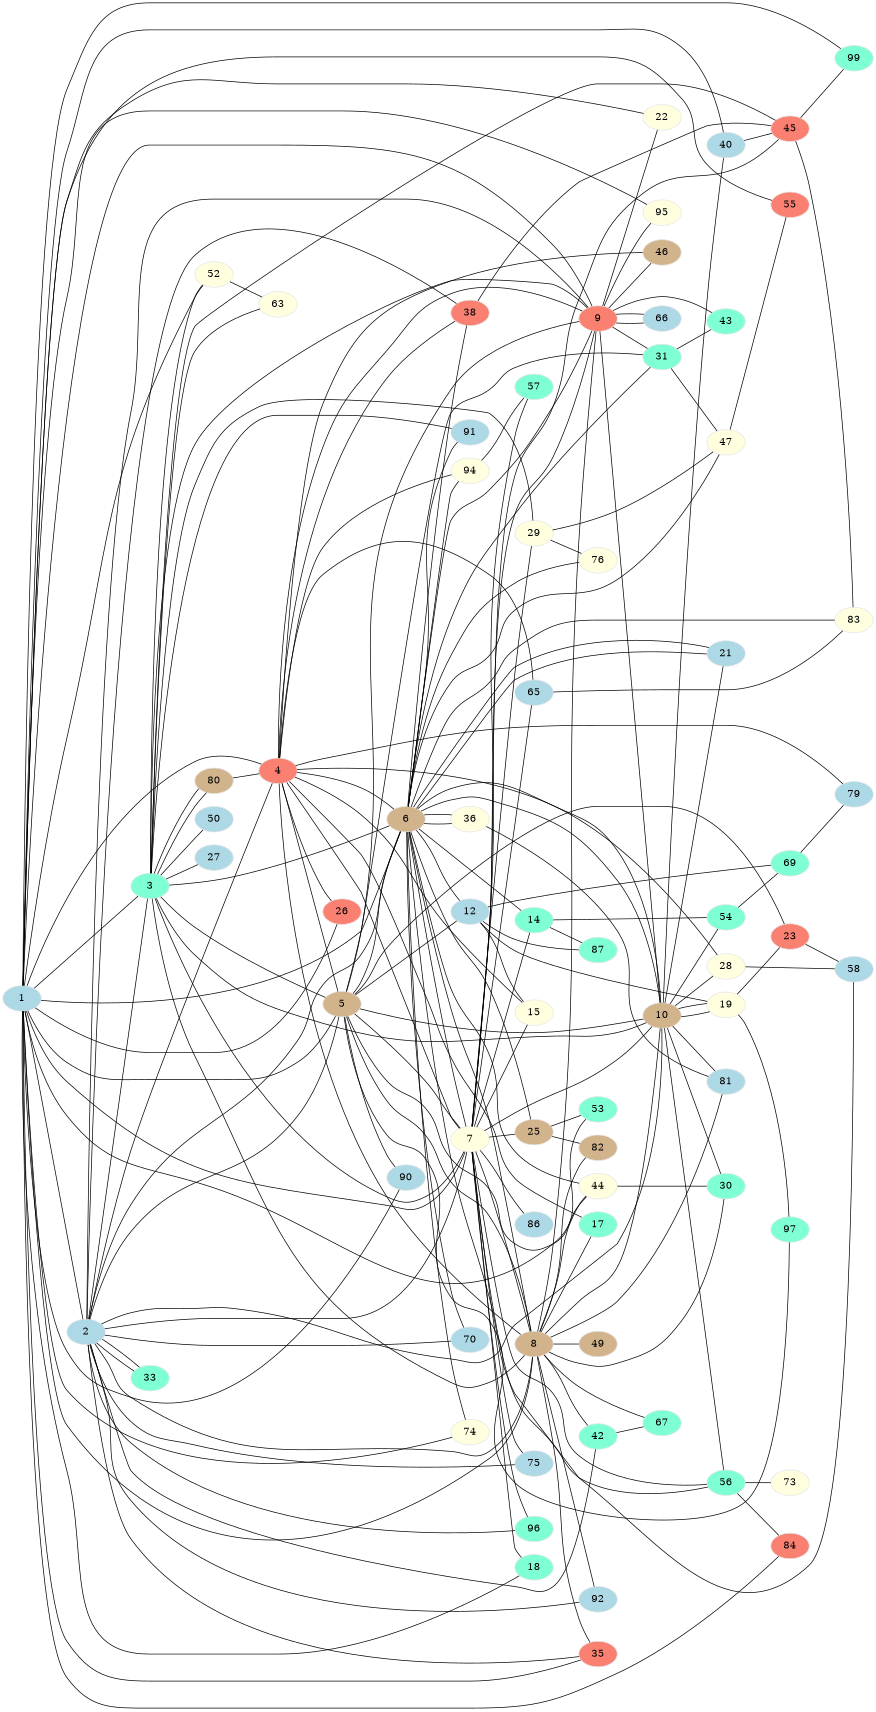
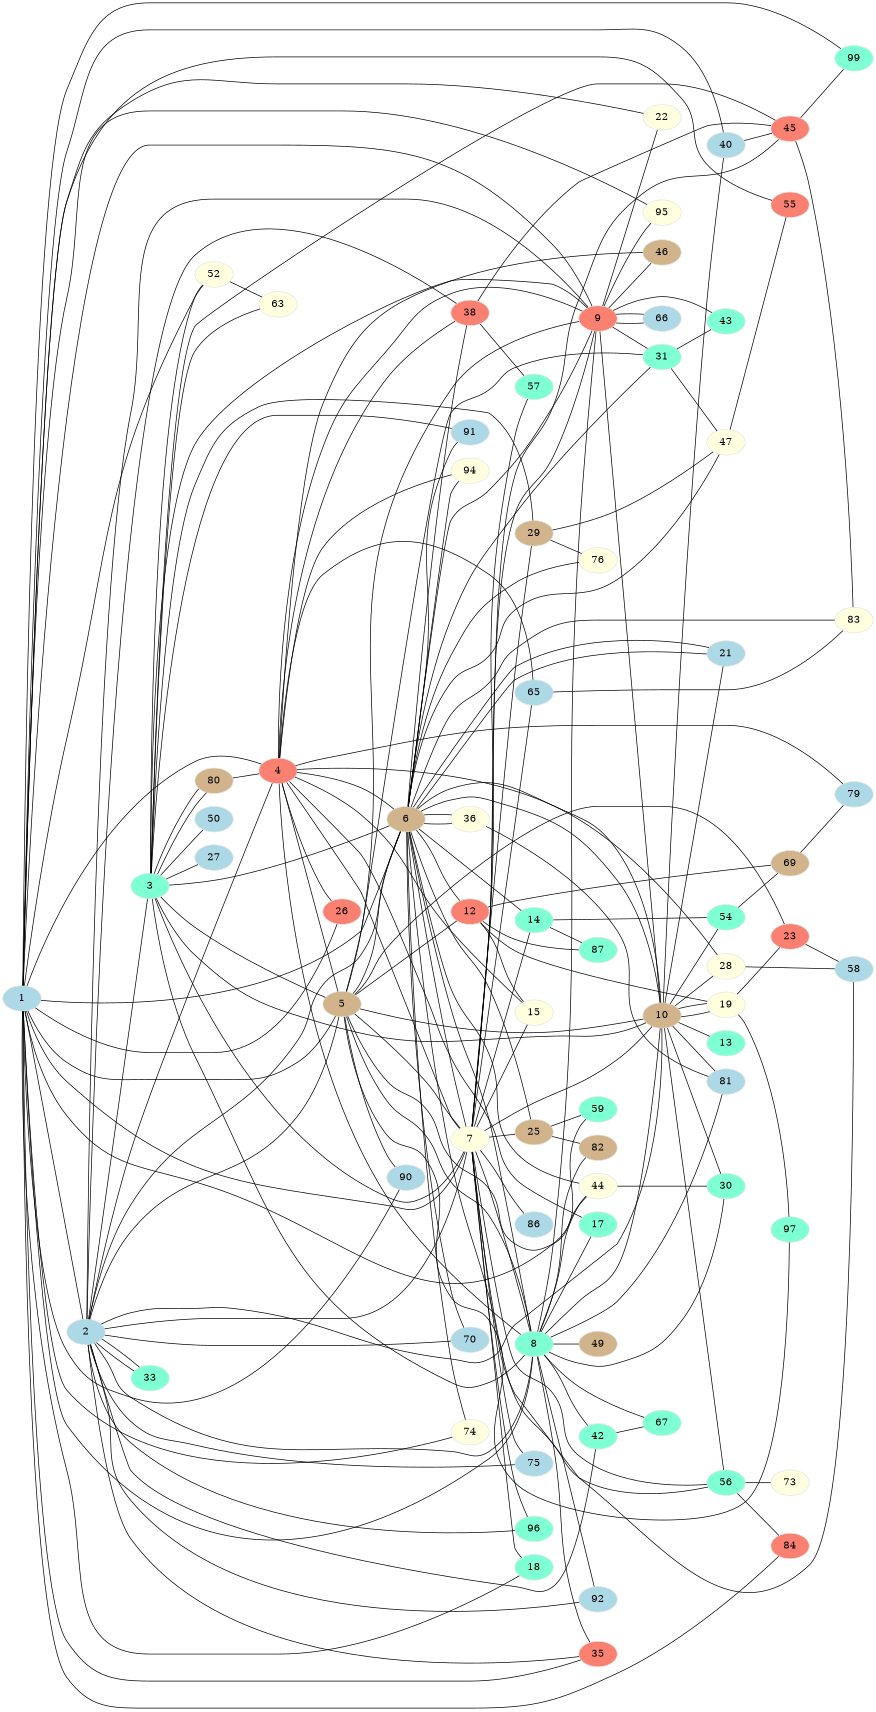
edge "57" -- "94": now "57" -- "38"
node "29": fillcolor lightyellow -> tan
node "69": fillcolor aquamarine -> tan
node "12": fillcolor lightblue -> salmon
edge "3" -- "1": removed
node "13": added
node "53": label "53" -> "59"
node "8": fillcolor tan -> aquamarine
